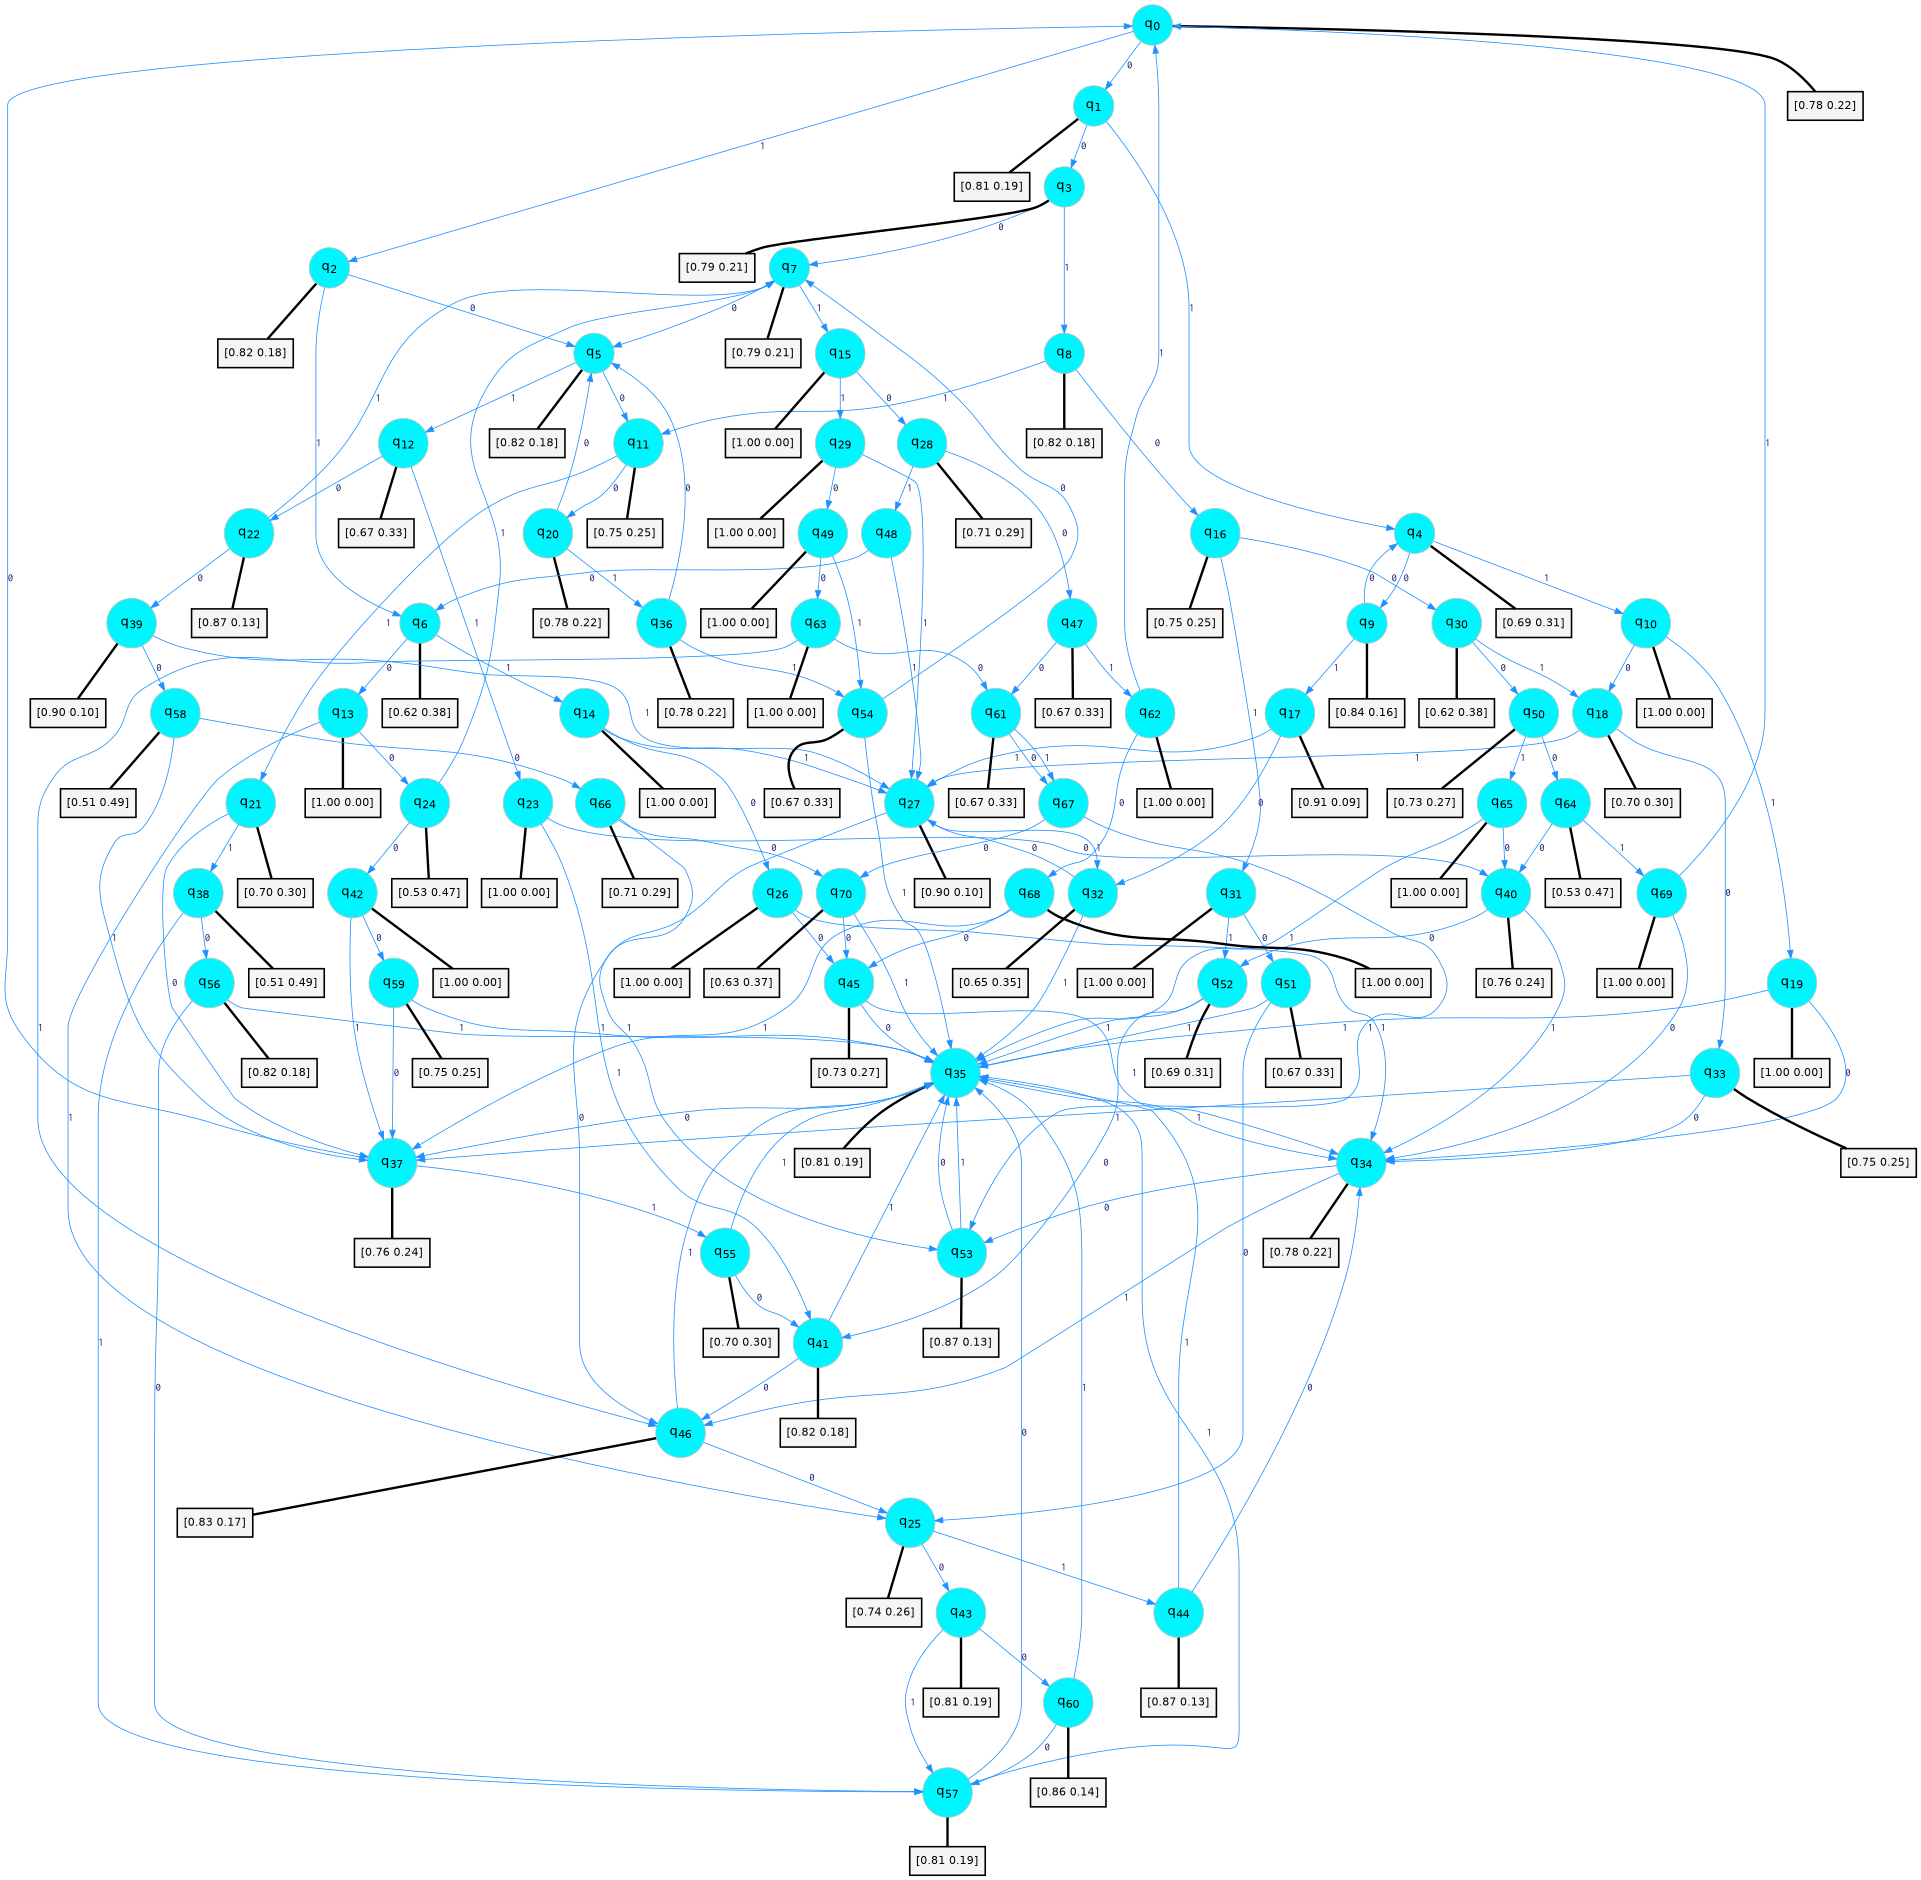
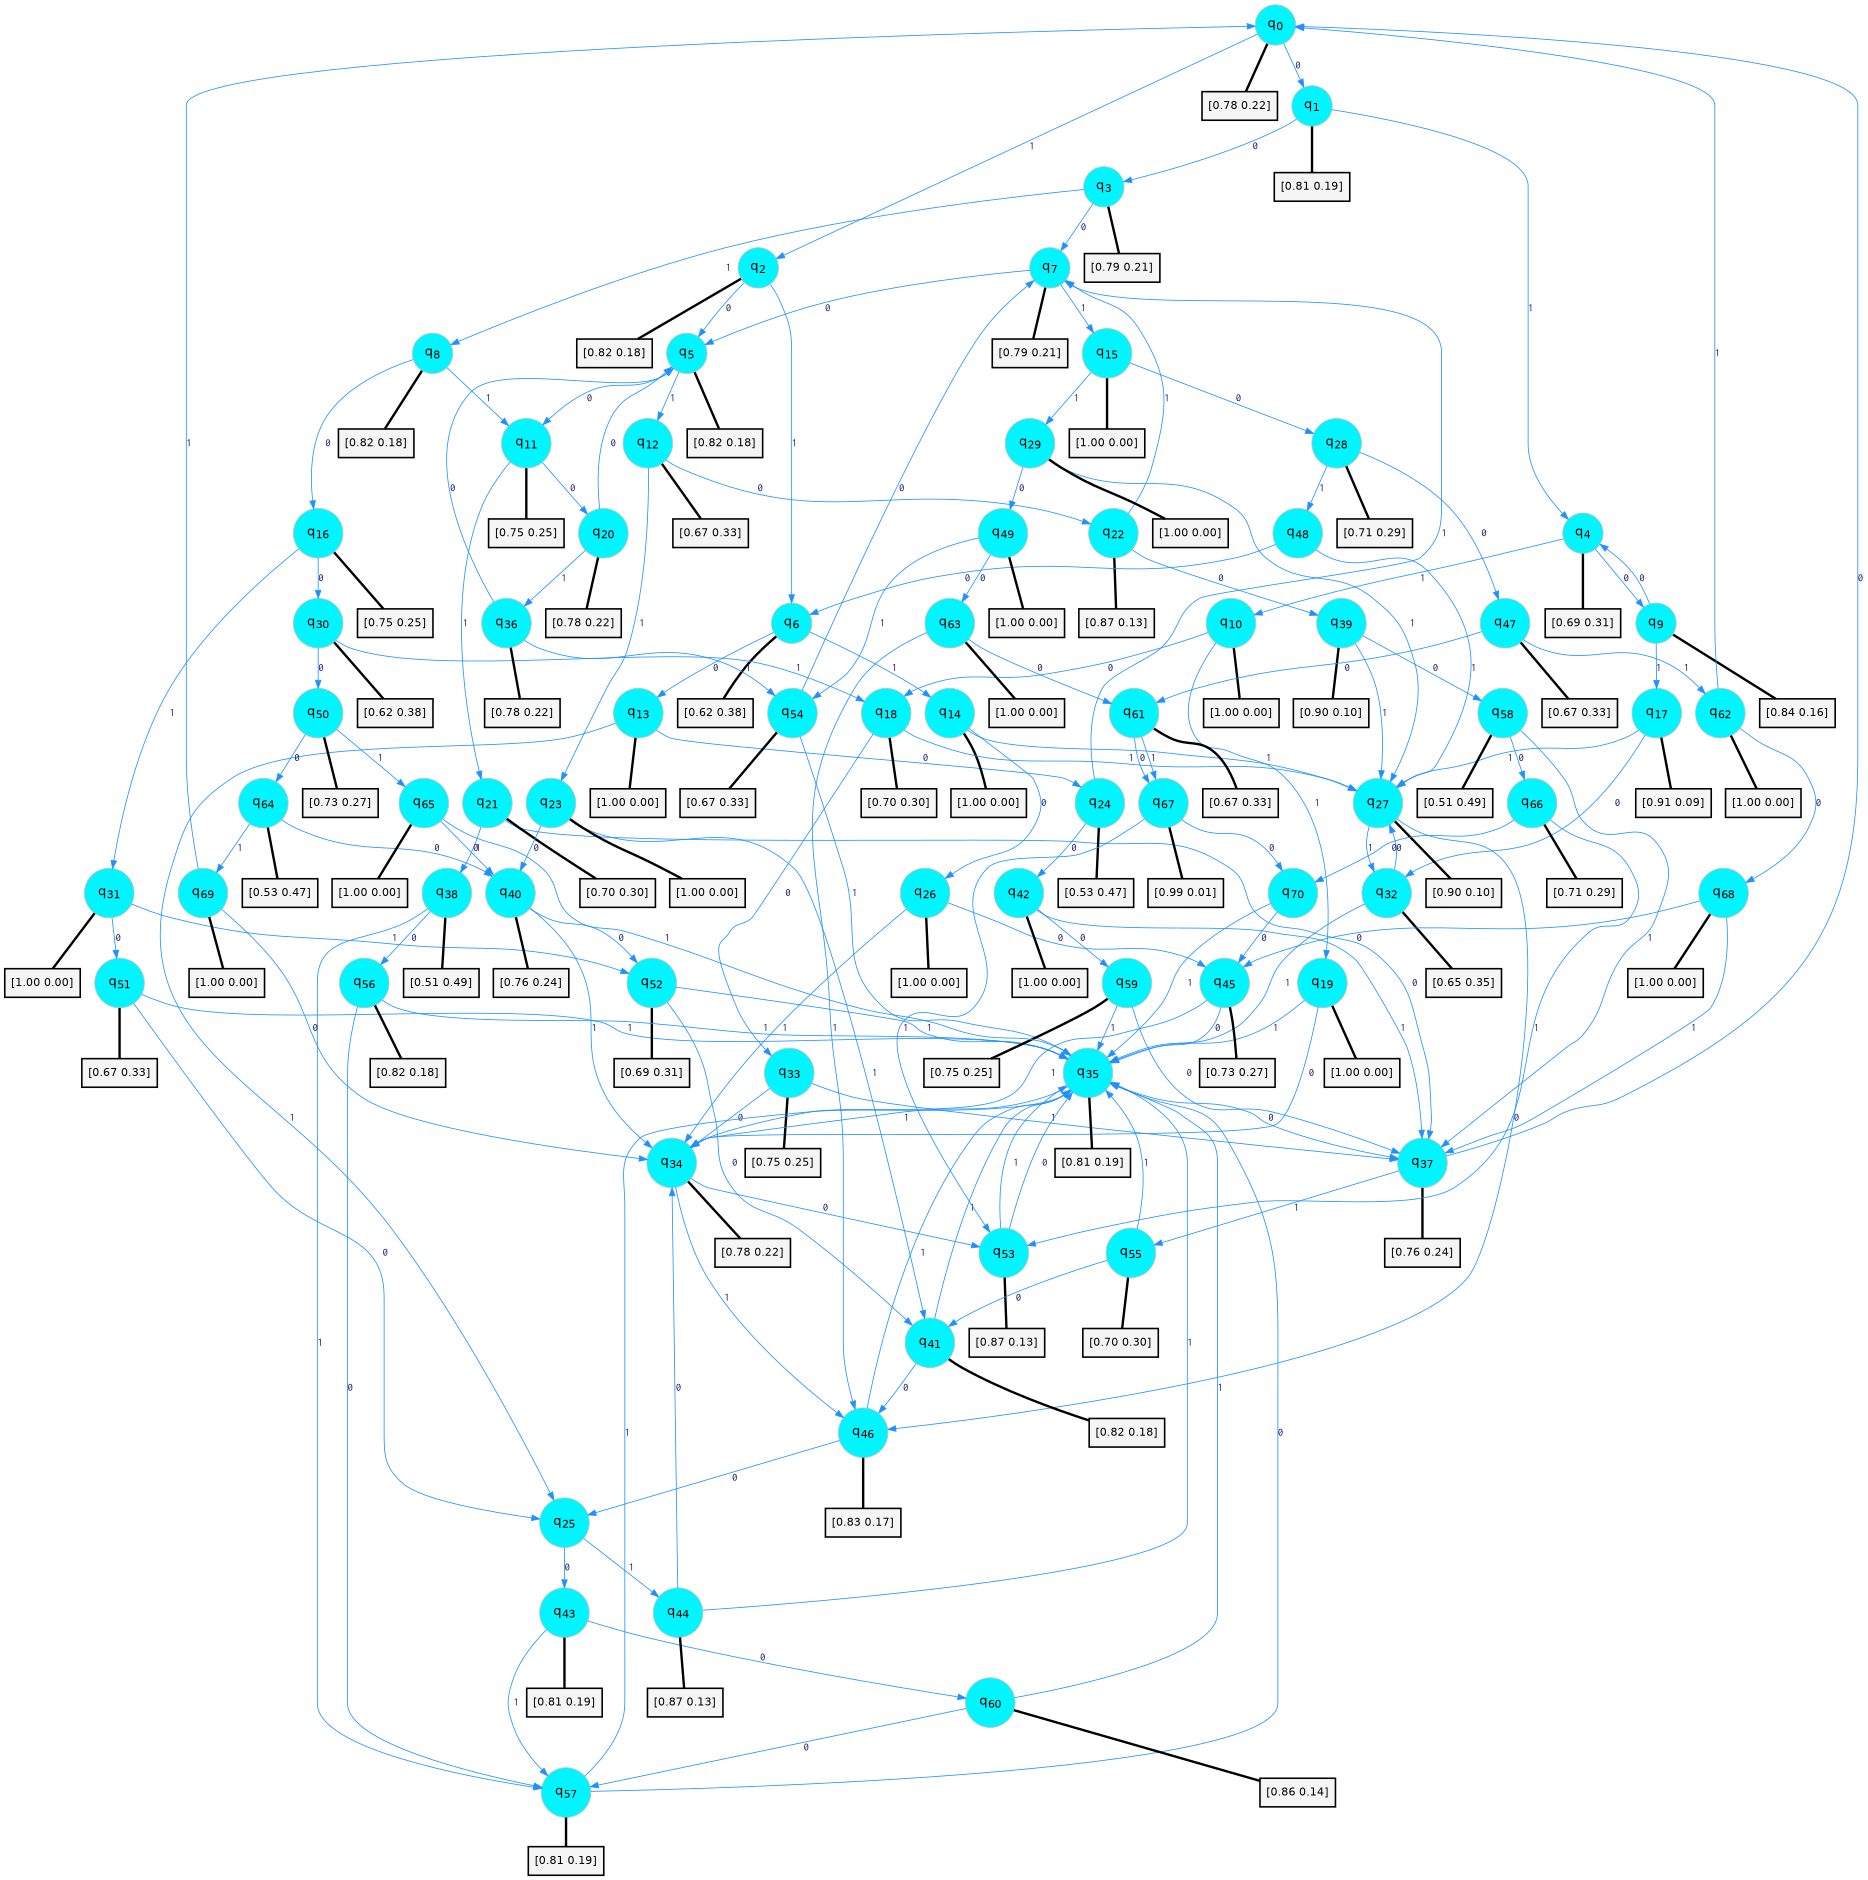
node "[0.99 0.01]": added
node "[0.63 0.37]": removed
node "[0.74 0.26]": removed
